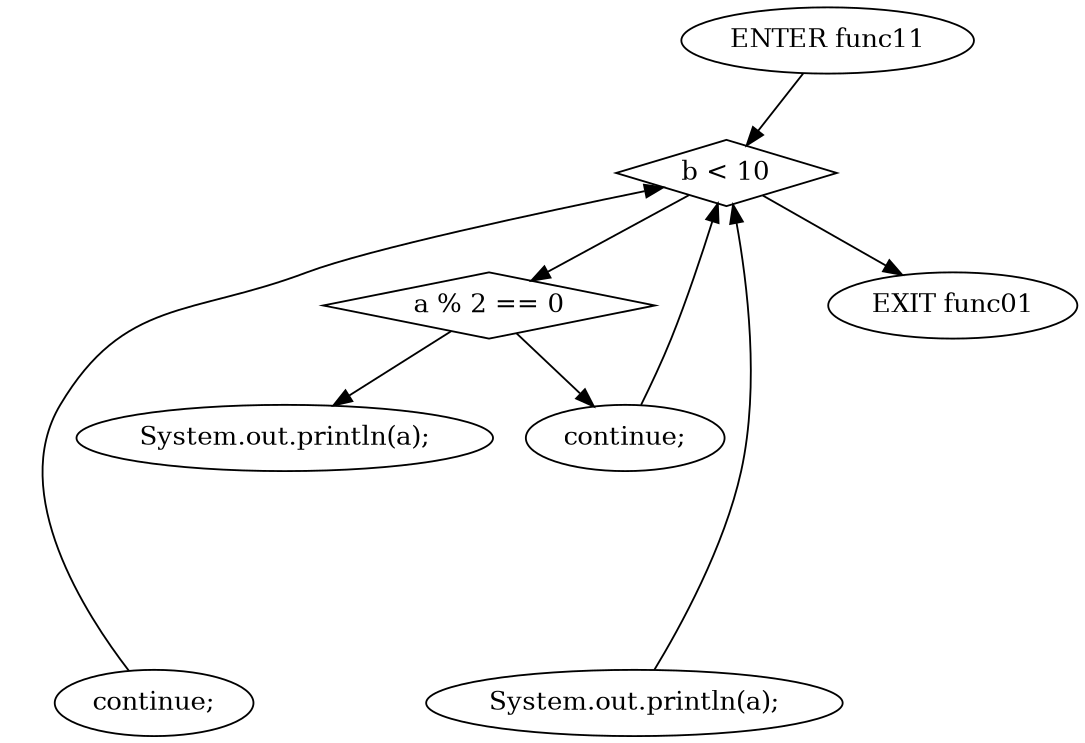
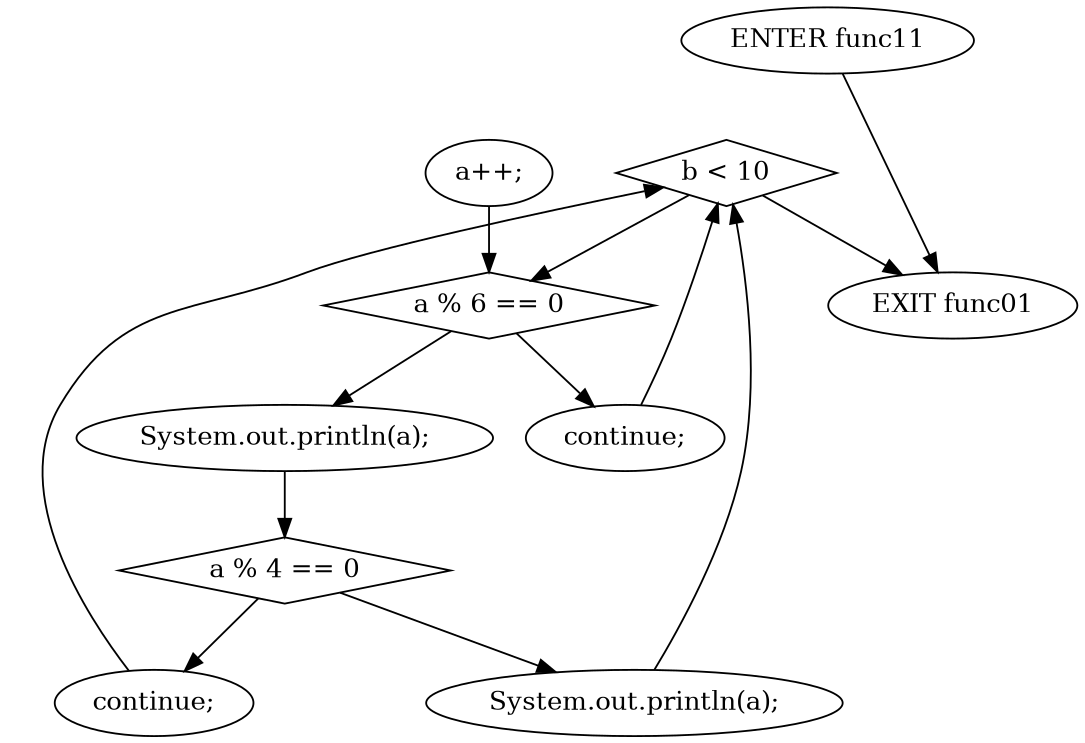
edge "ENTER func11" -> "b < 10": now "ENTER func11" -> "EXIT func01"
node "a++;": added
node "a % 2 == 0": label "a % 2 == 0" -> "a % 6 == 0"
node "a % 4 == 0": added
